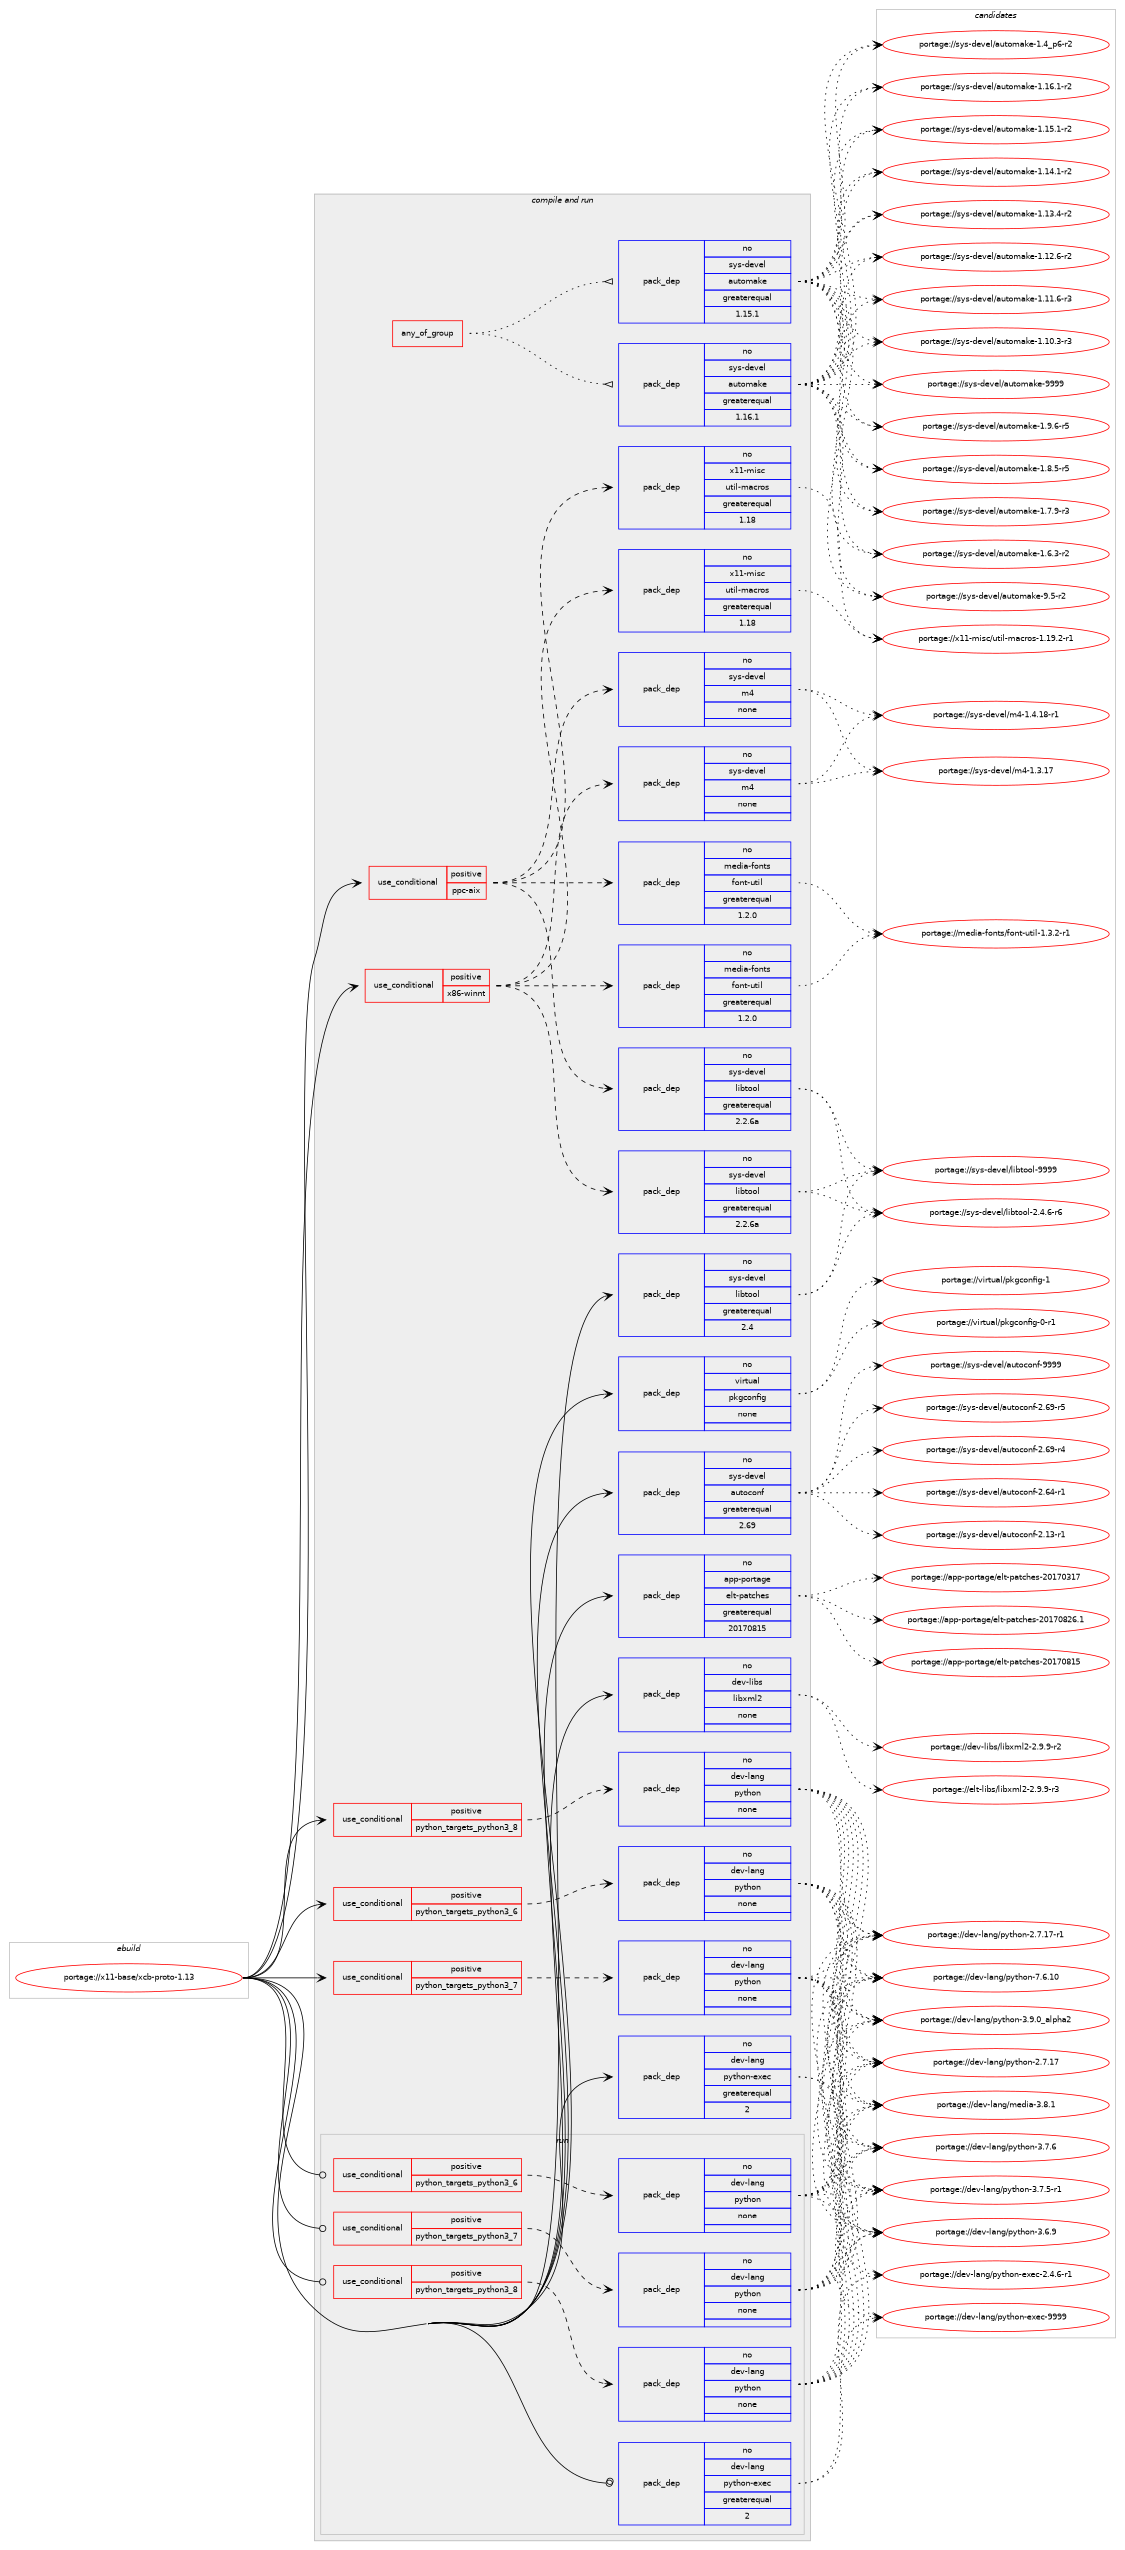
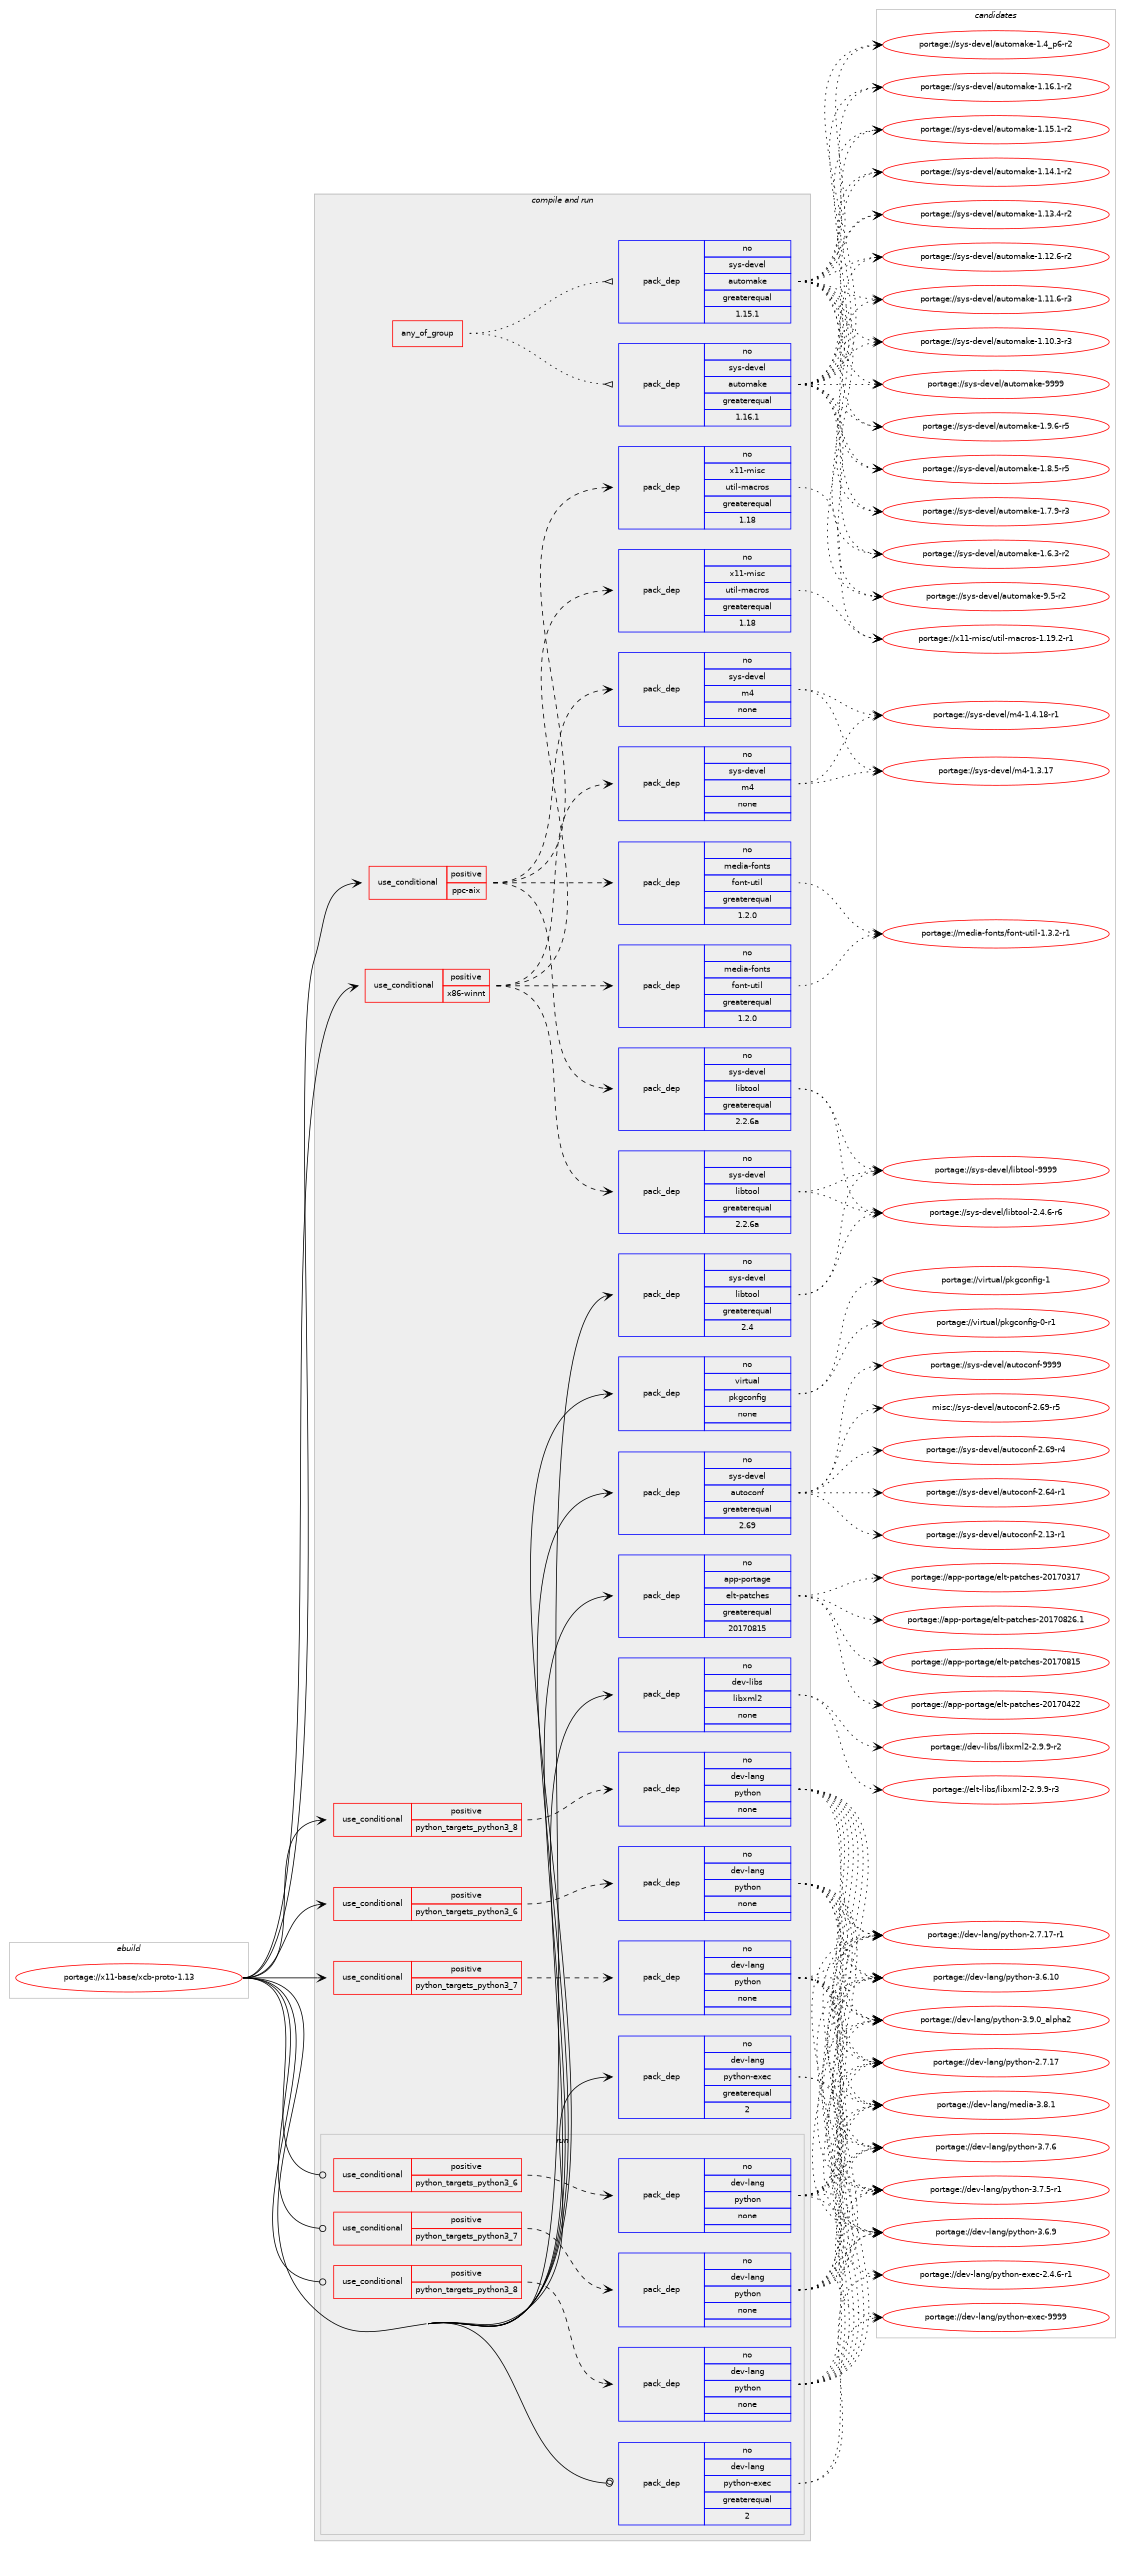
node "portage://sys-devel/autoconf-2.69-r5": label "portage://sys-devel/autoconf-2.69-r5" -> "misc://sys-devel/autoconf-2.69-r5"
node "portage://app-portage/elt-patches-20170422": added
node "portage://dev-lang/python-7.6.10": label "portage://dev-lang/python-7.6.10" -> "portage://dev-lang/python-3.6.10"
